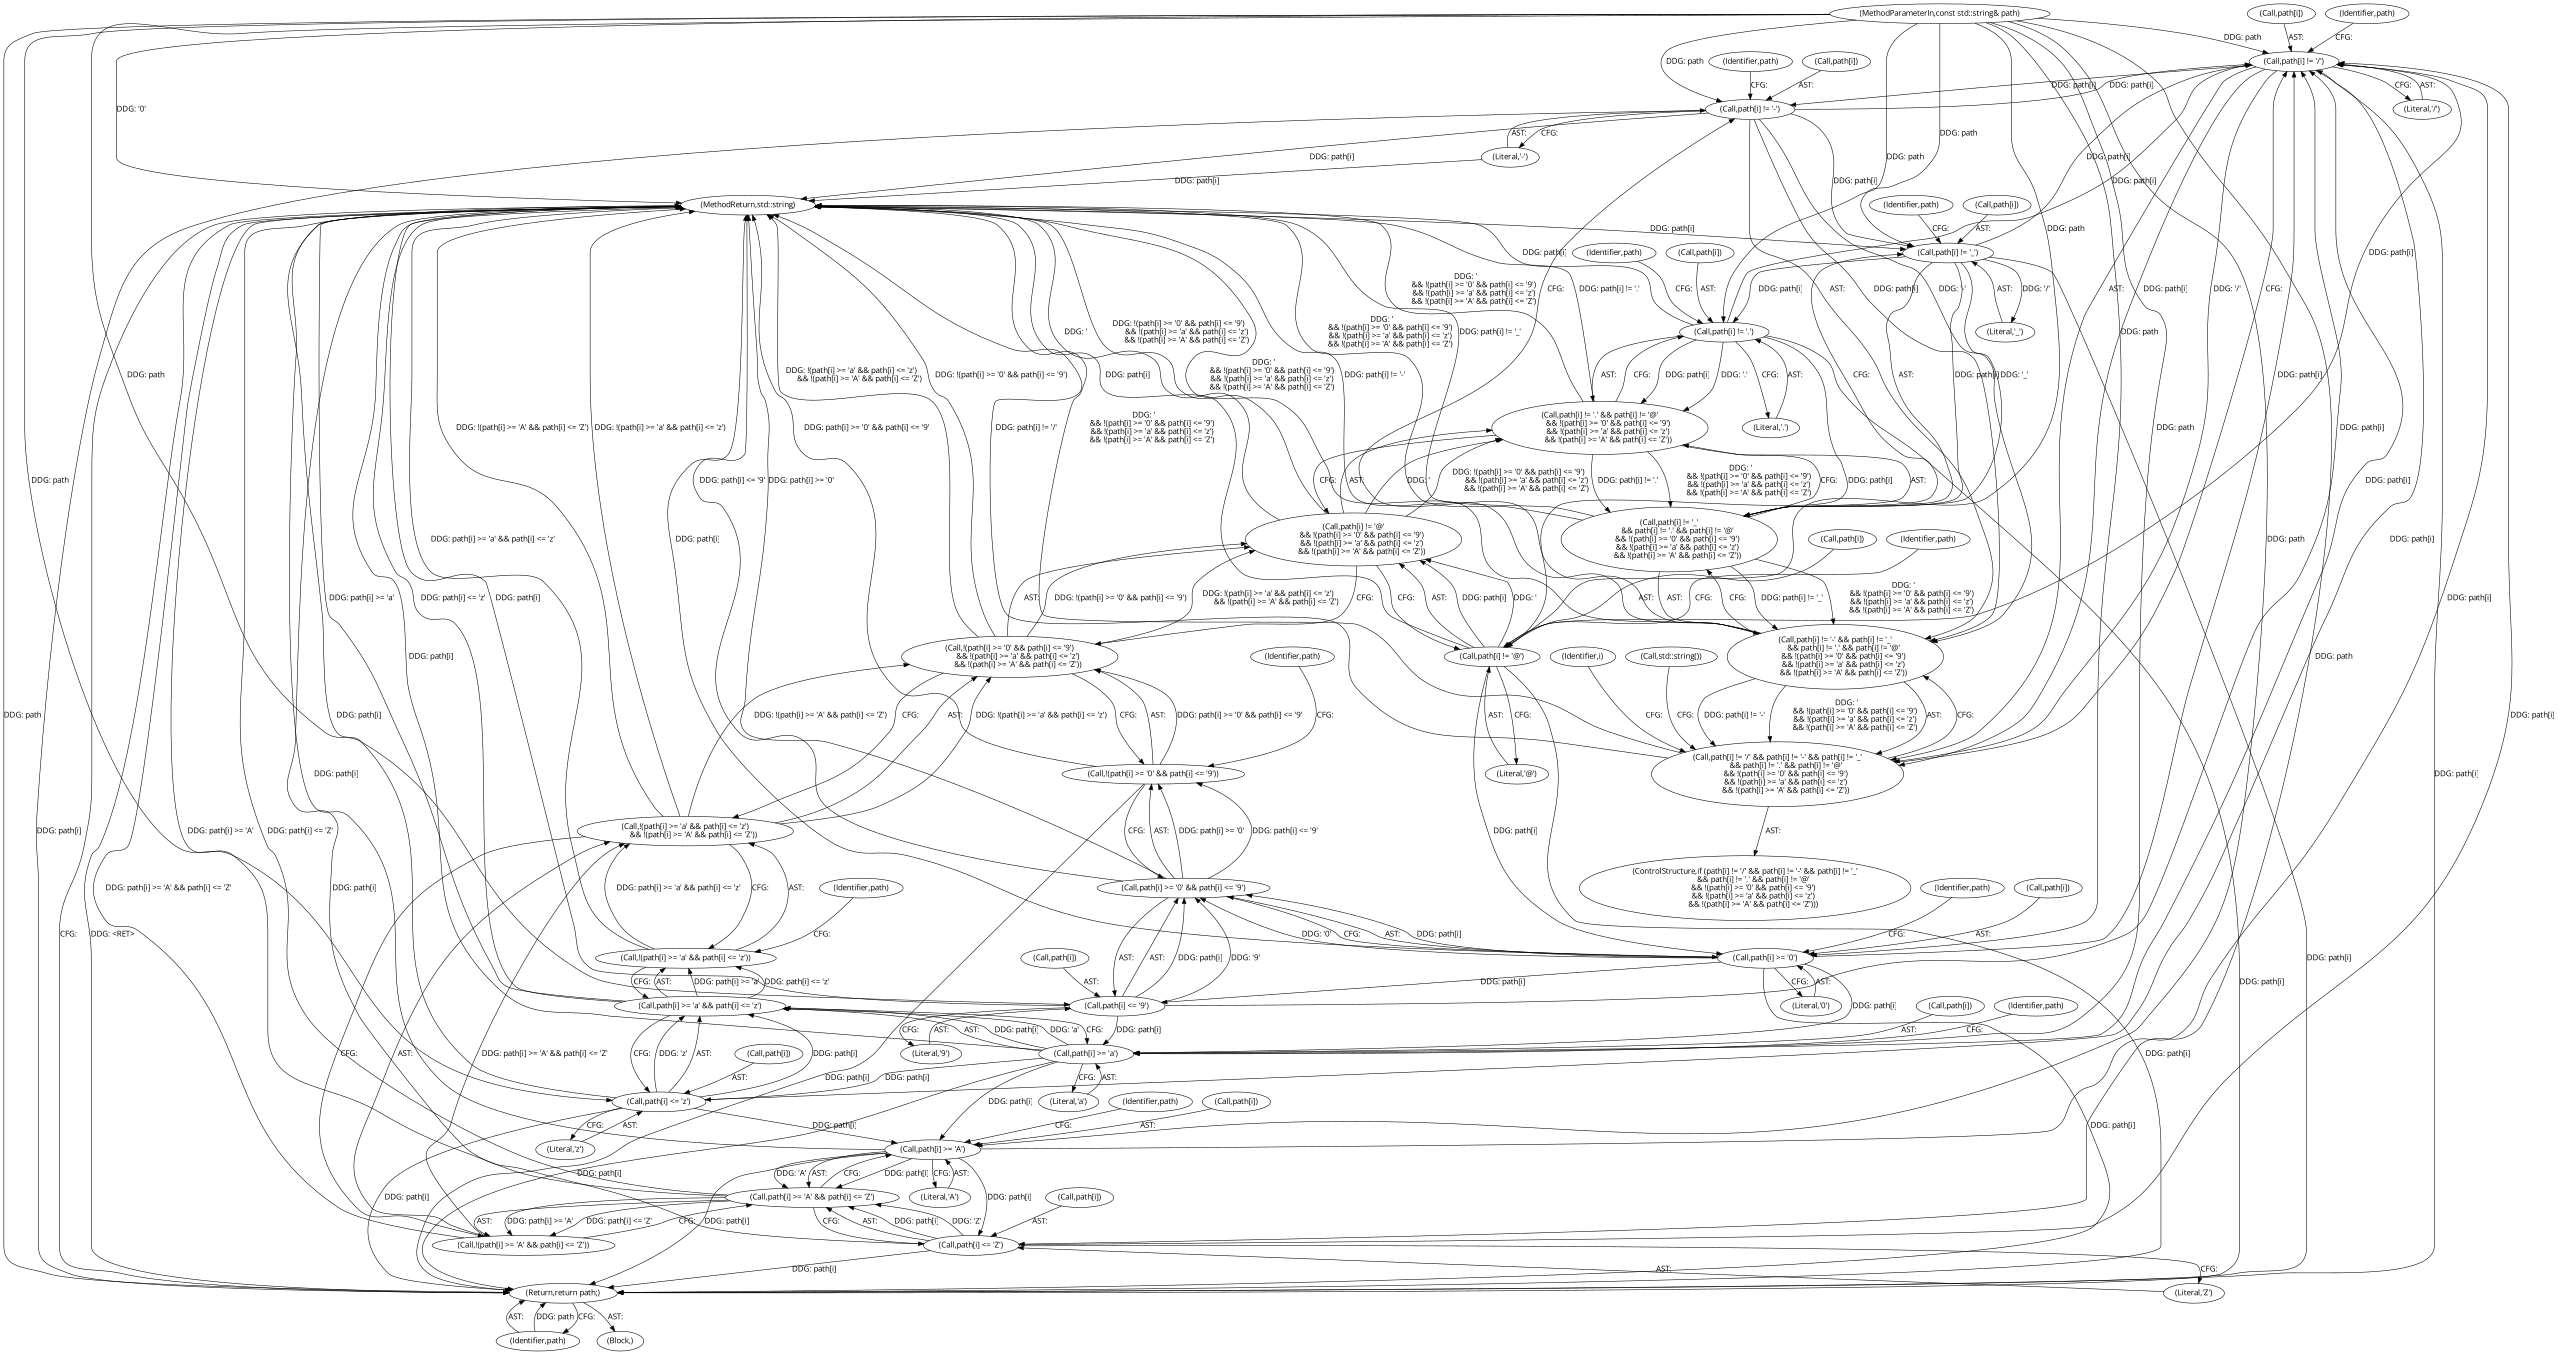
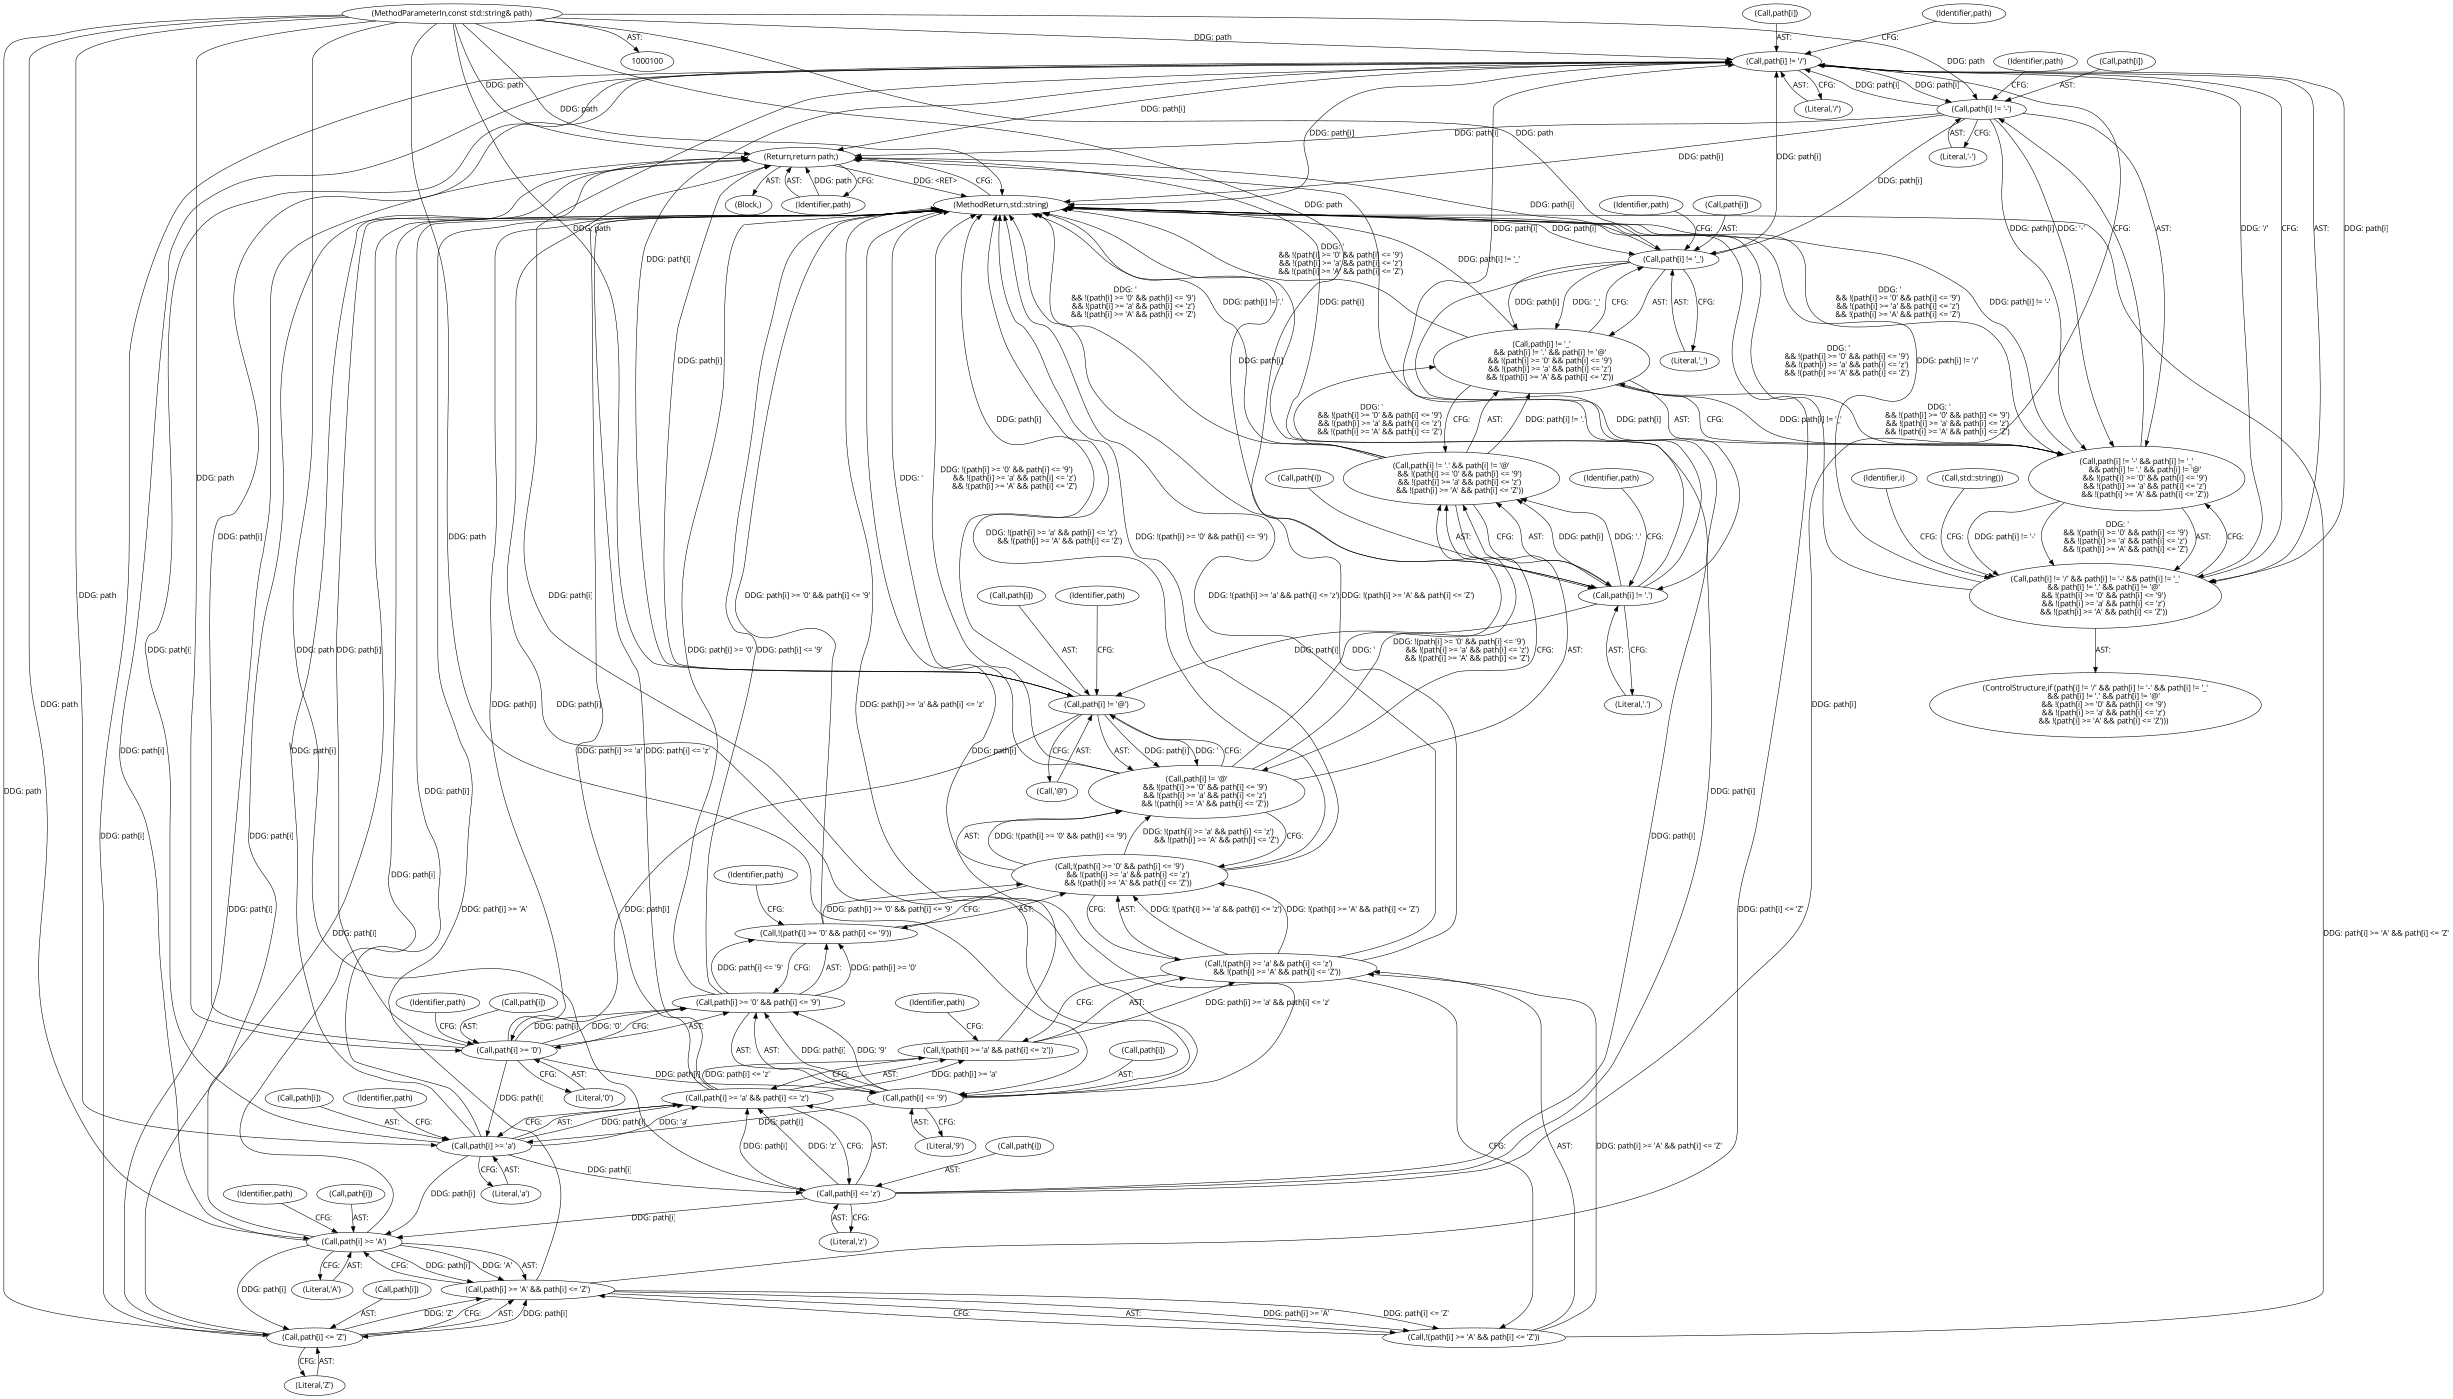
node "1000100": added
edge "(MethodParameterIn,const std::string& path)" -> "(MethodReturn,std::string)": label "DDG: '0'" -> "DDG: path"
edge "(Literal,'-')" -> "(MethodReturn,std::string)": now "(Call,path[i] != '/')" -> "(MethodReturn,std::string)"
edge "(Call,path[i] != '_')" -> "(Literal,'_')": label "DDG: '/'" -> "CFG: "
node "(Literal,'@')": label "(Literal,'@')" -> "(Call,'@')"
edge "(Call,!(path[i] >= '0' && path[i] <= '9'))" -> "(Return,return path;)": now "(Call,path[i] <= '9')" -> "(Return,return path;)"
